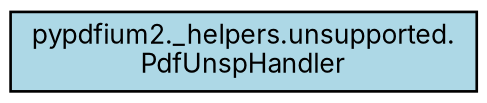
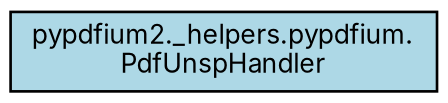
node "pypdfium2._helpers.unsupported. PdfUnspHandler": label "pypdfium2._helpers.unsupported. PdfUnspHandler" -> "pypdfium2._helpers.pypdfium. PdfUnspHandler"
